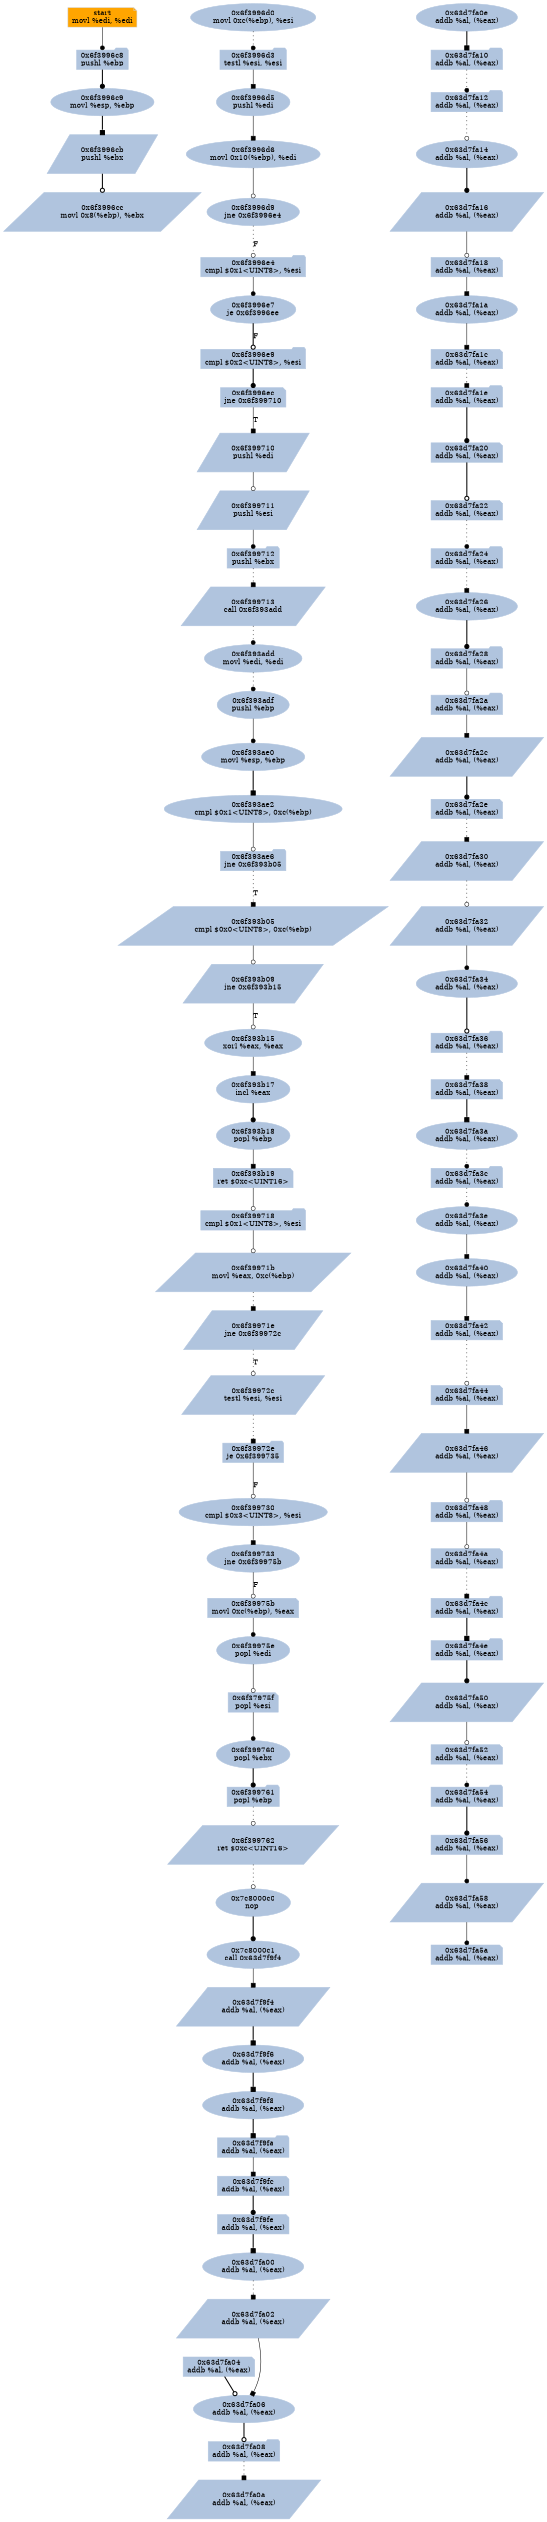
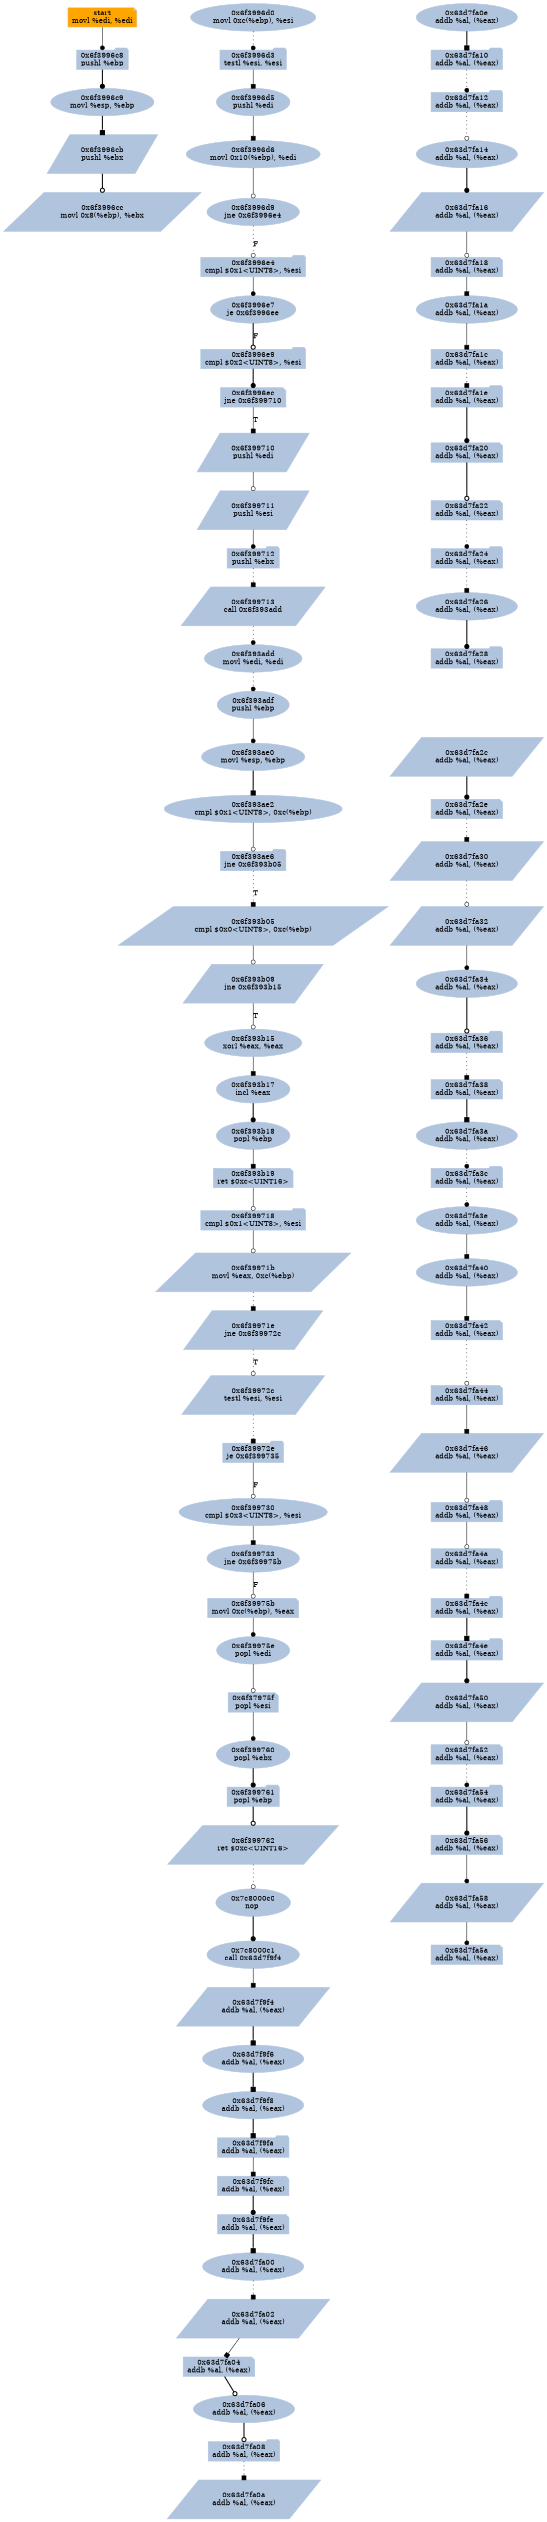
node "0x63d7fa2a addb %al, (%eax)": removed
edge "0x6f399761 popl %ebp" -> "0x6f399762 ret $0xc<UINT16>": style dotted -> bold
edge "0x63d7fa02 addb %al, (%eax)" -> "0x63d7fa06 addb %al, (%eax)": now "0x63d7fa02 addb %al, (%eax)" -> "0x63d7fa04 addb %al, (%eax)"
